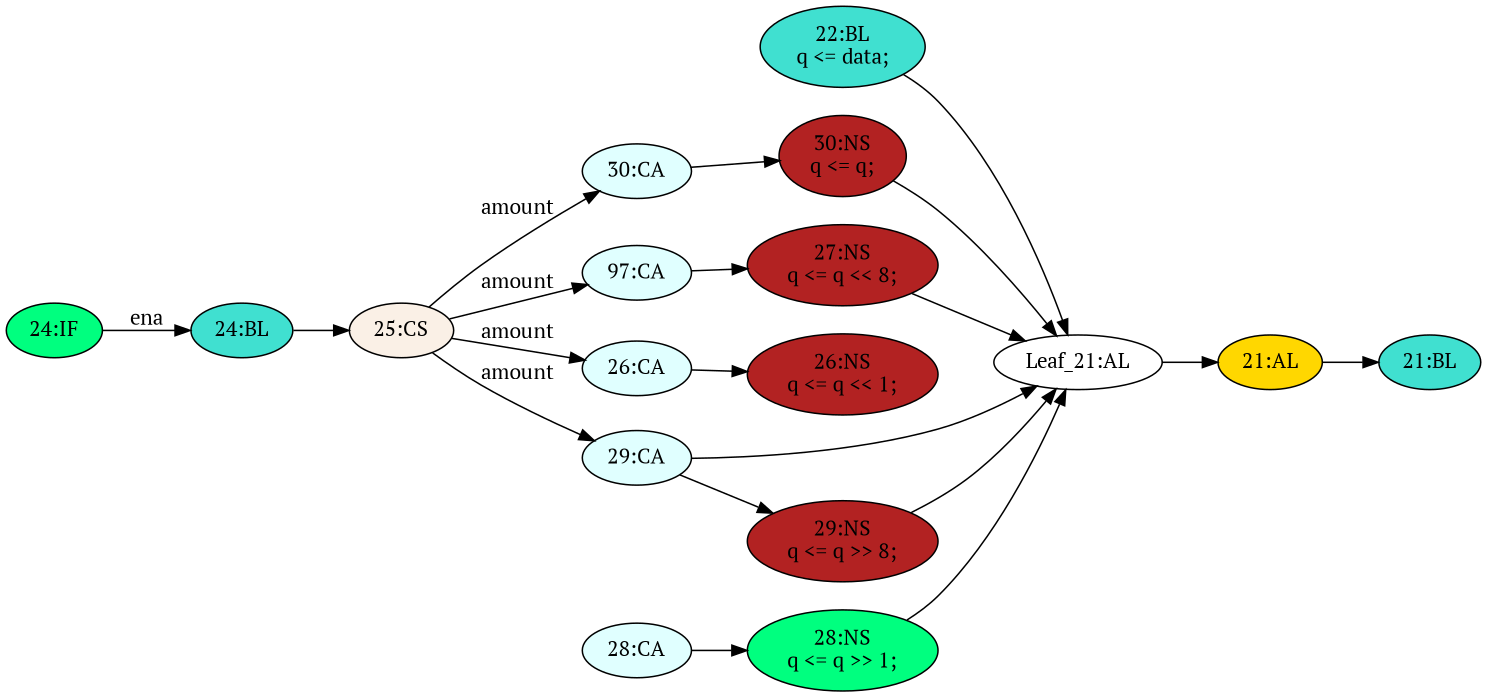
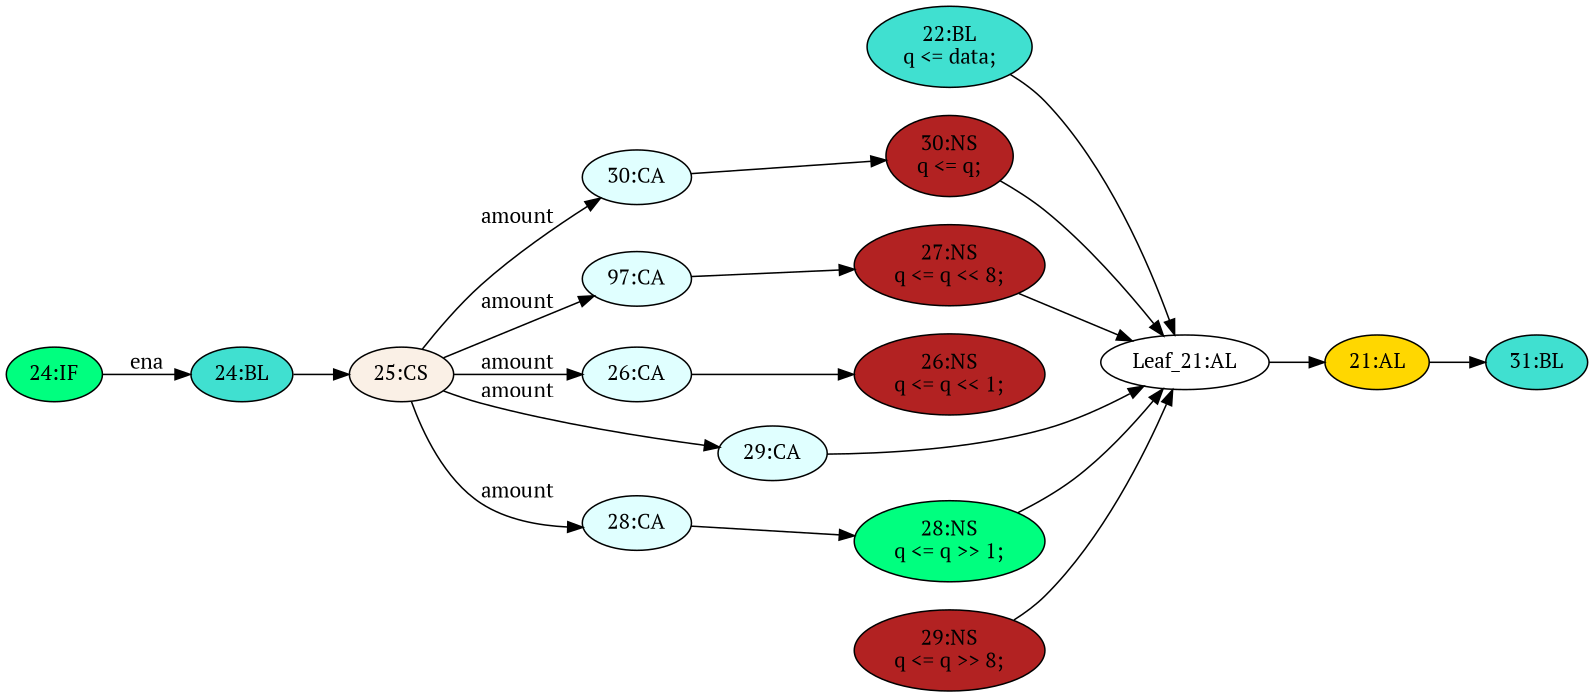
node "21:BL": label "21:BL" -> "31:BL"
edge "29:CA" -> "29:NS q <= q >> 8;": removed
edge "25:CS" -> "28:CA": added, label "amount"
